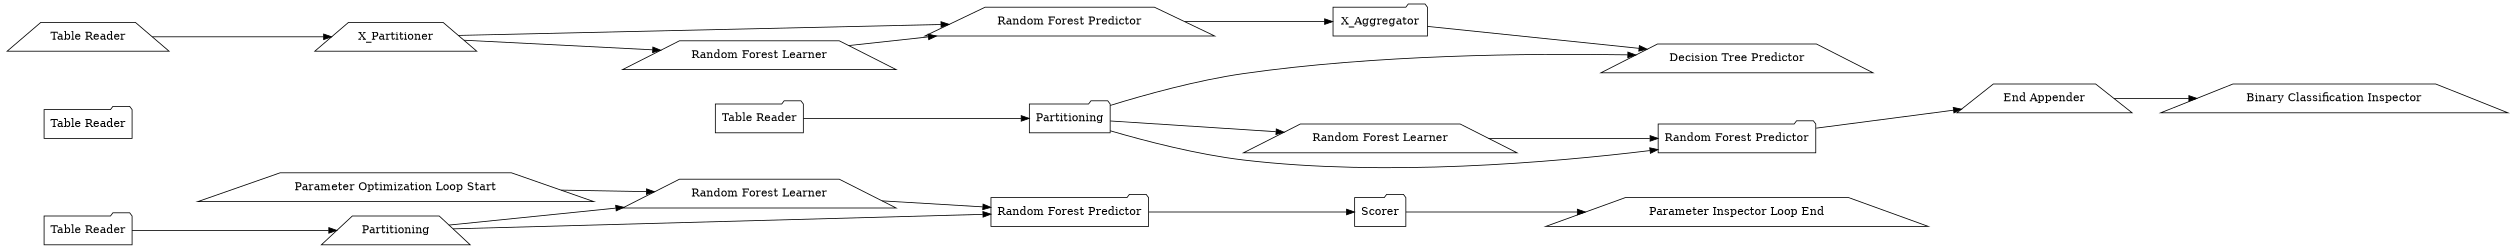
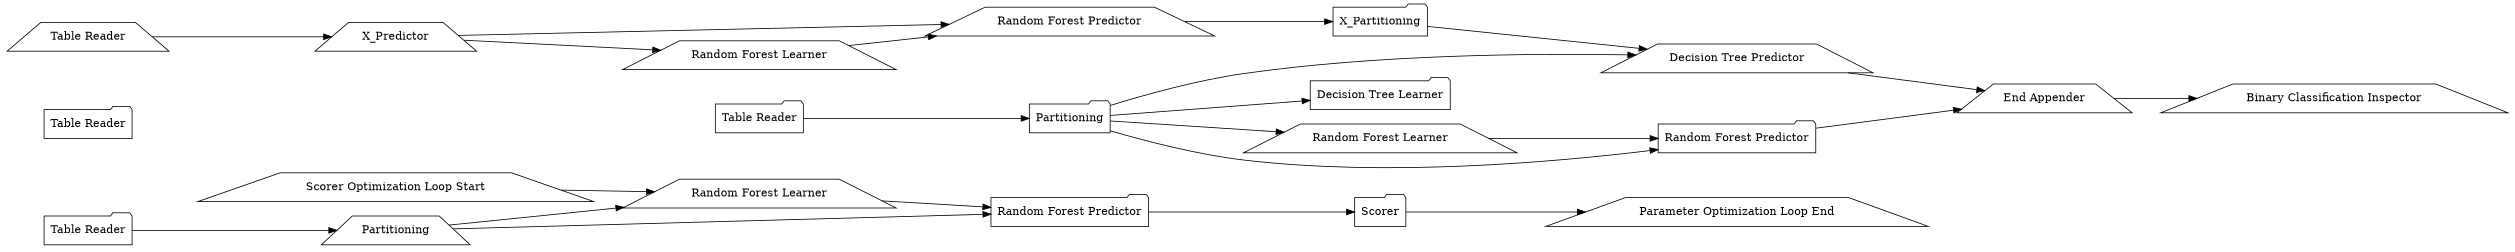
node "X_Aggregator": label "X_Aggregator" -> "X_Partitioning"
node "X_Partitioner": label "X_Partitioner" -> "X_Predictor"
edge "Decision Tree Predictor" -> "End Appender": added
node "Decision Tree Learner": added
node "Parameter Optimization Loop Start": label "Parameter Optimization Loop Start" -> "Scorer Optimization Loop Start"
node "Parameter Inspector Loop End": label "Parameter Inspector Loop End" -> "Parameter Optimization Loop End"
